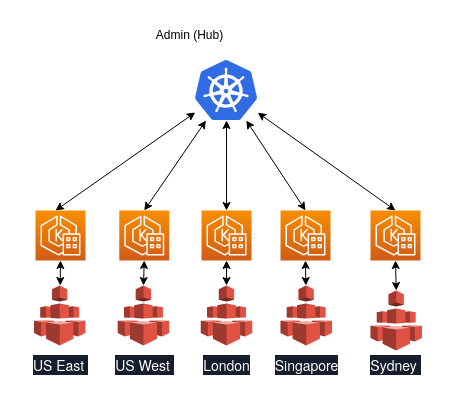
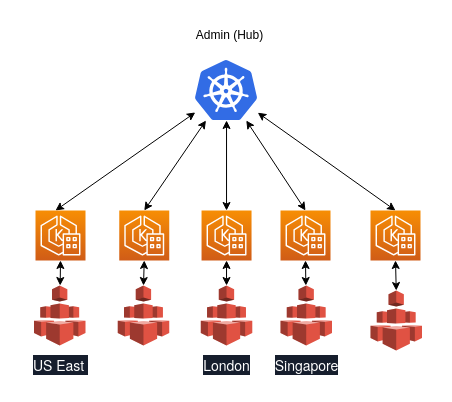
node "Admin (Hub)": moved (189, 36) -> (229, 36)
node "US West": removed
node "Sydney": removed
